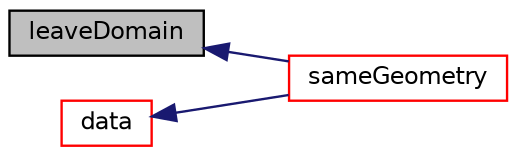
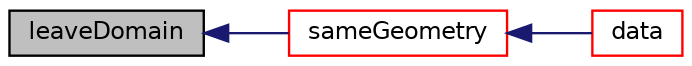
edge "sameGeometry" -> "data": reversed
